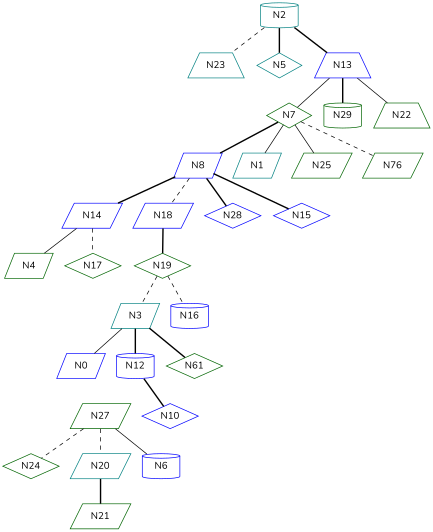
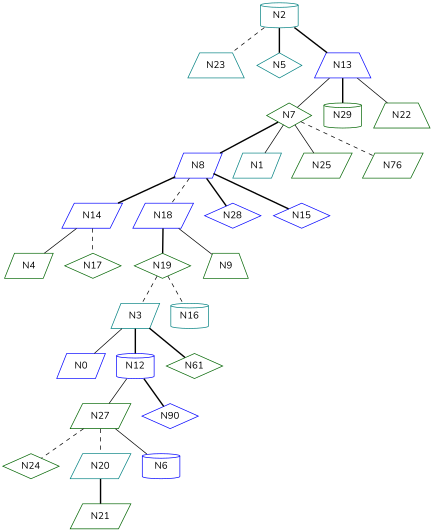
node "N9": added
node "N16": color blue -> teal
edge "N12" -- "N27": added
node "N10": label "N10" -> "N90"
